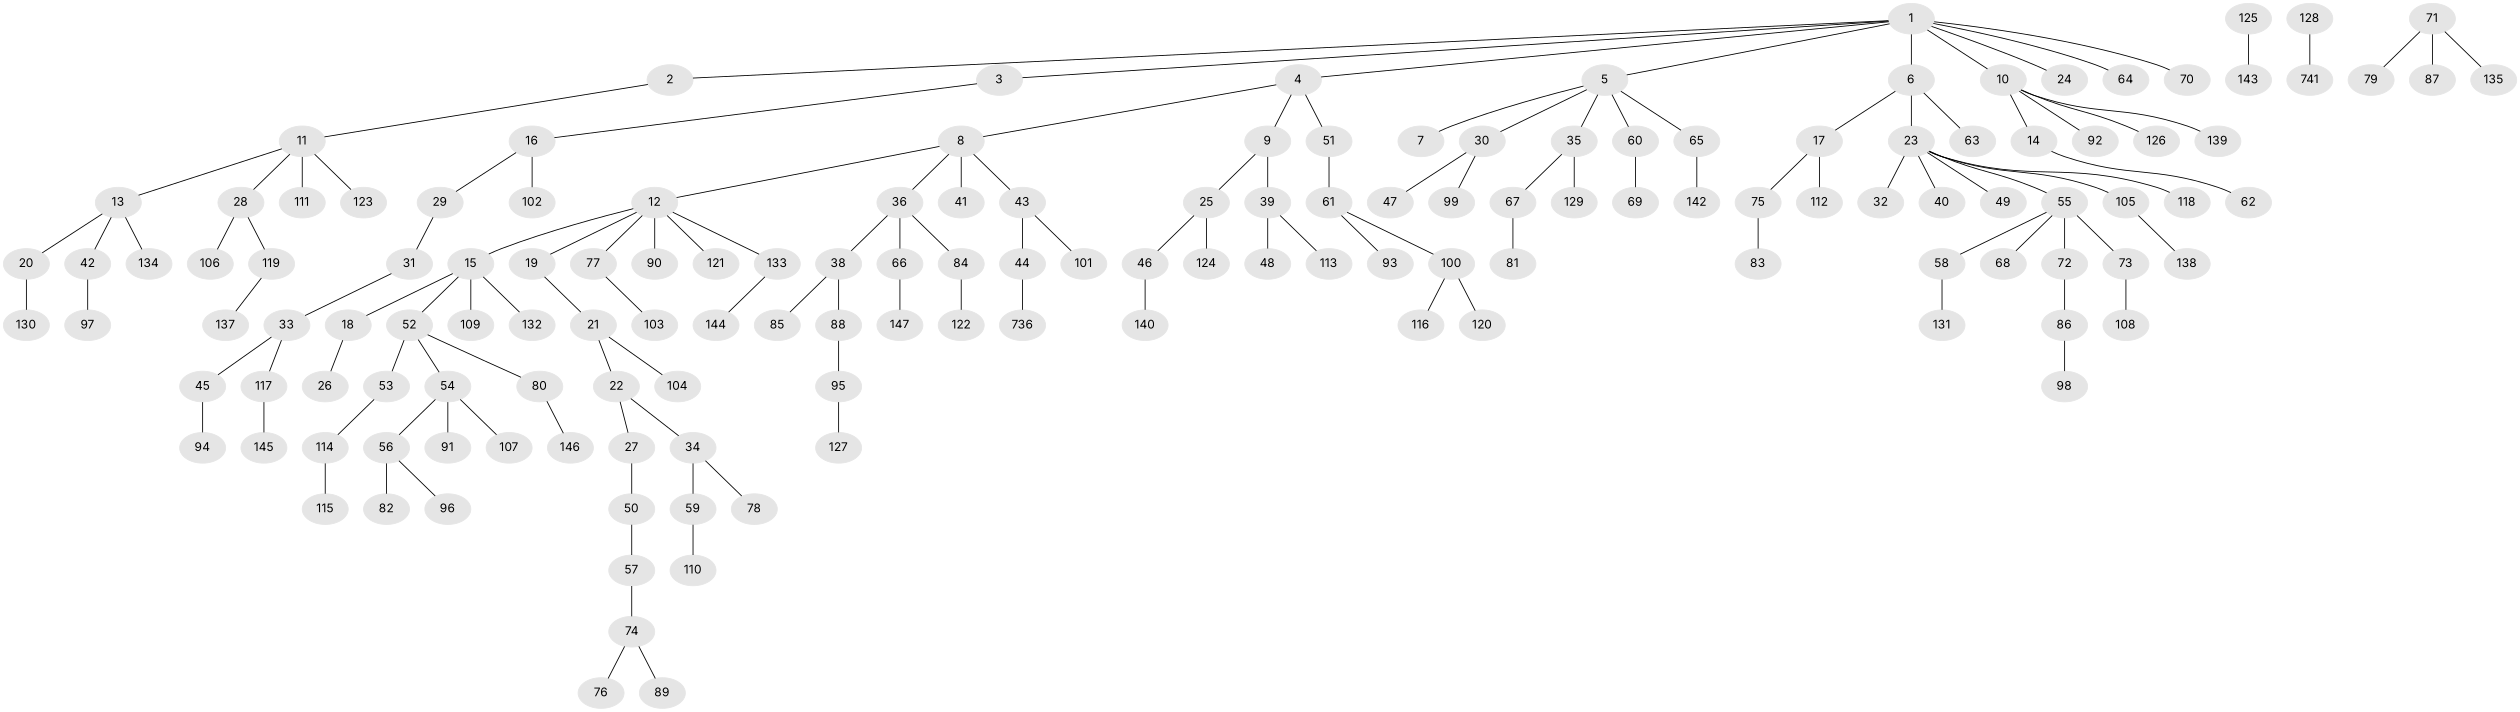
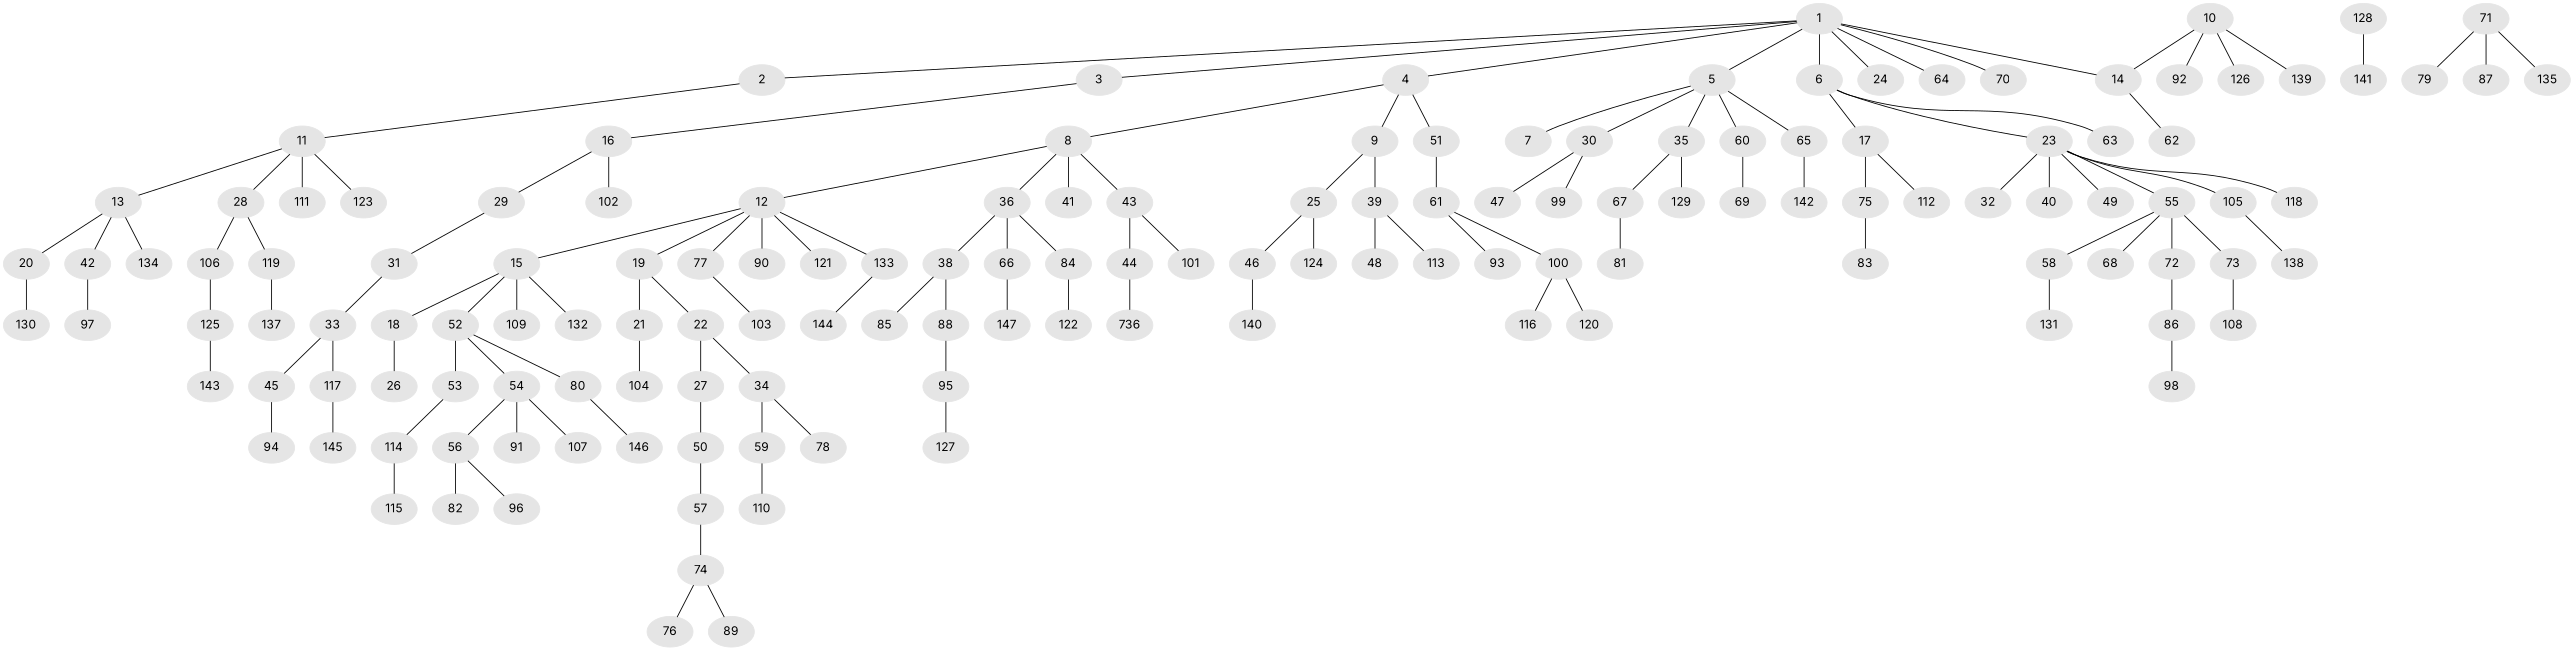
edge "1" -- "10": now "1" -- "14"
node "741": label "741" -> "141"
edge "106" -- "125": added
edge "21" -- "22": now "19" -- "22"
